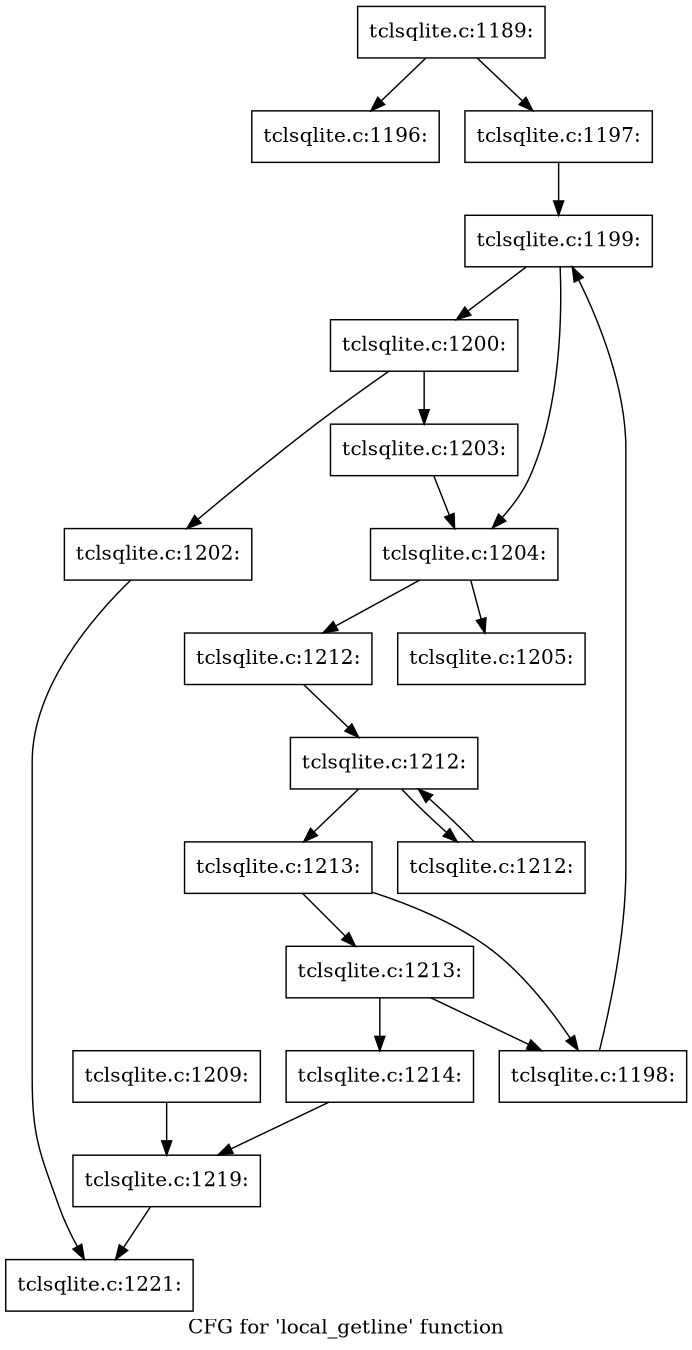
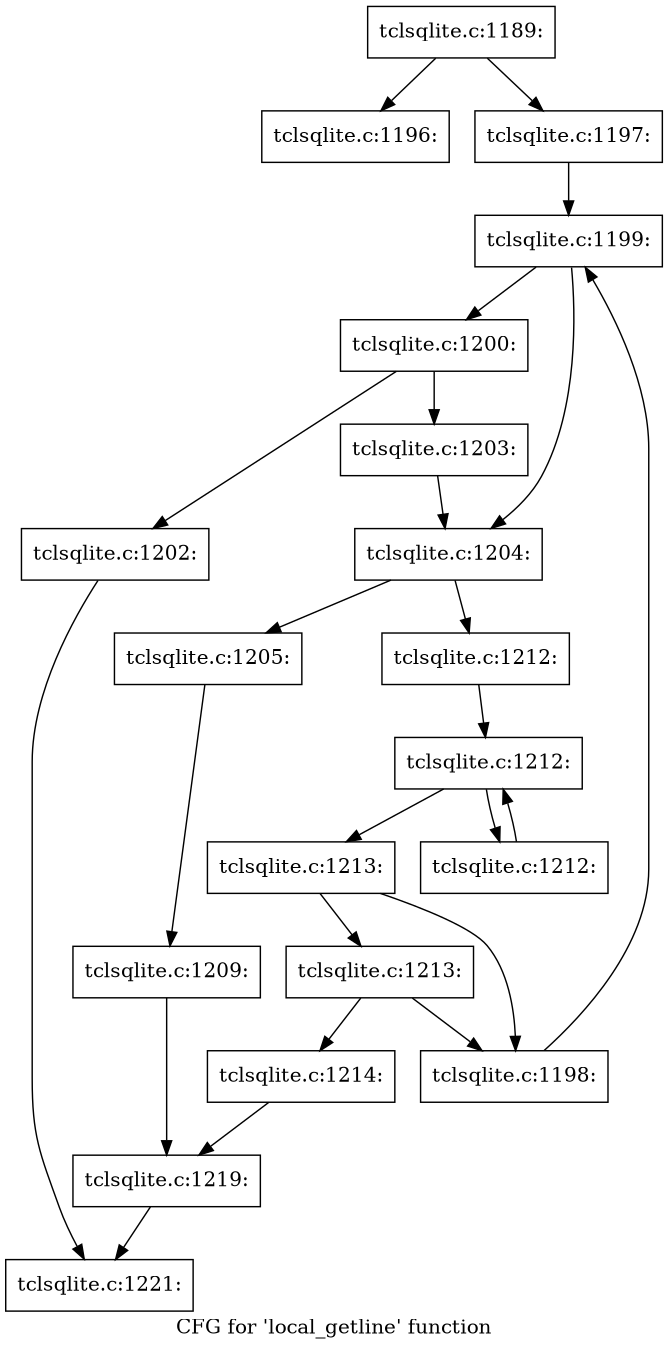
edge "tclsqlite.c:1205:" -> "tclsqlite.c:1209:": added
